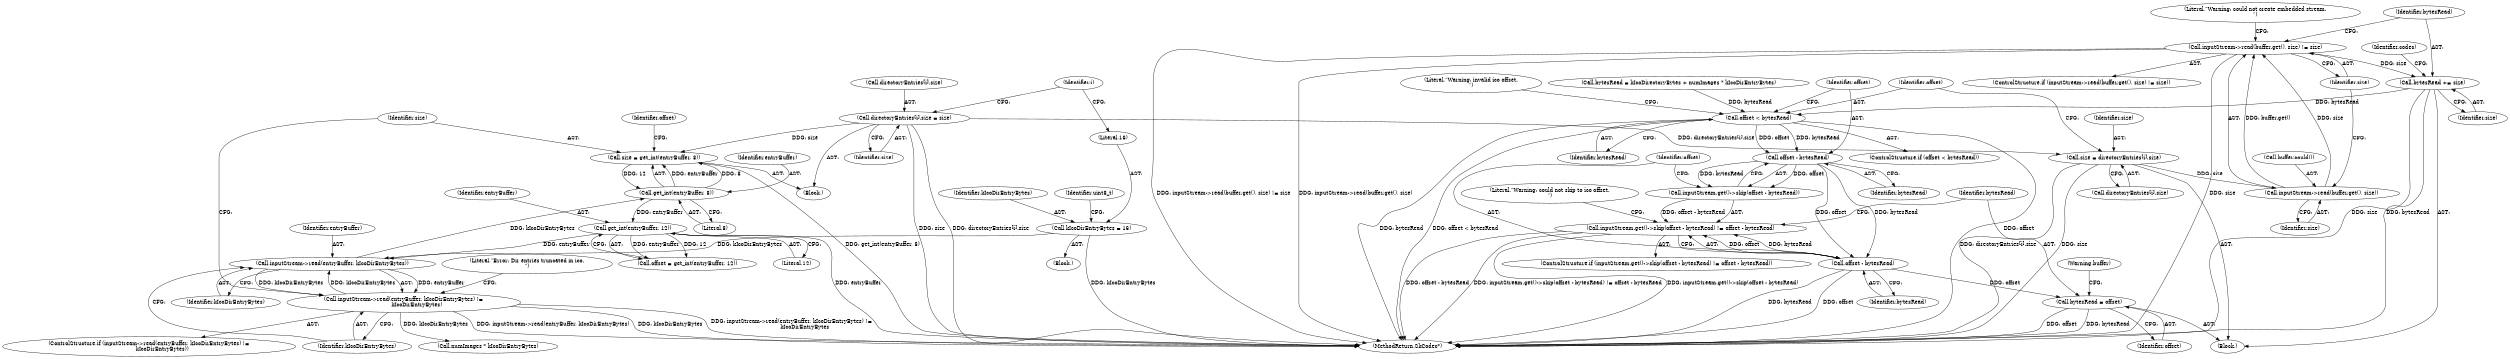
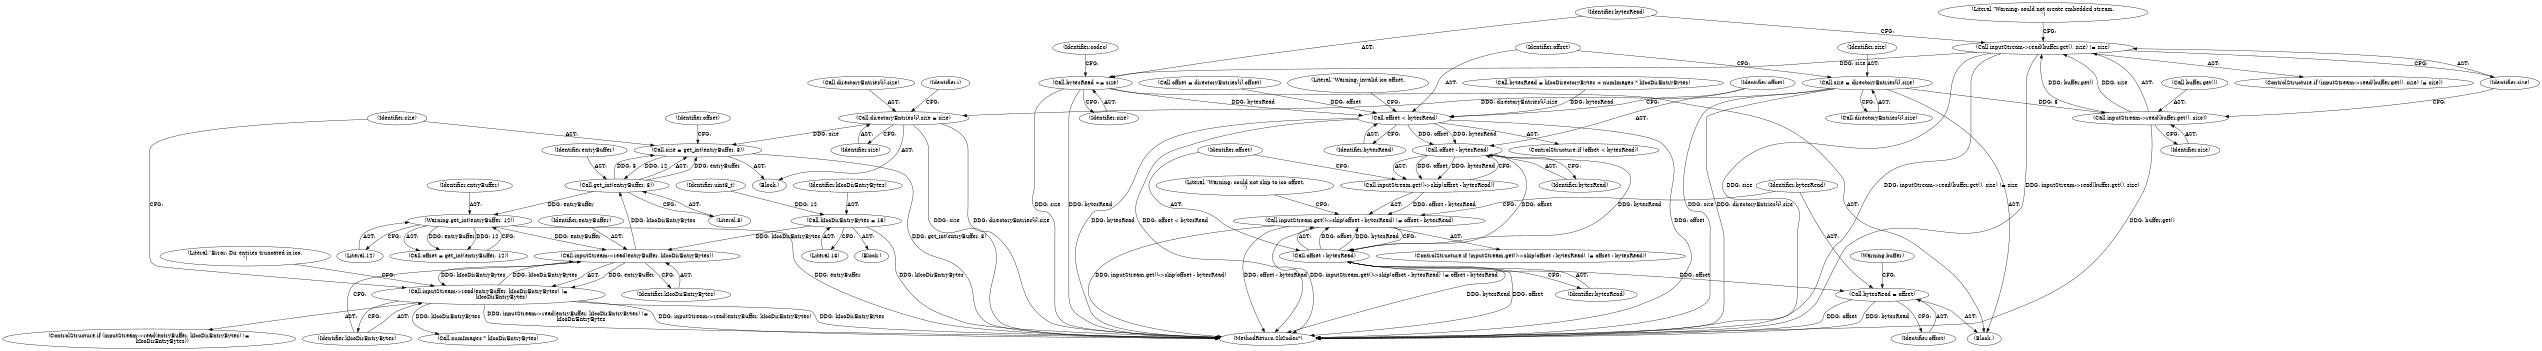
node "(Call,offset = directoryEntries[i].offset)": added
edge "(Identifier,i)" -> "(Literal,16)": now "(Call,kIcoDirEntryBytes = 16)" -> "(Literal,16)"
edge "(Call,directoryEntries[i].size = size)" -> "(Call,size = directoryEntries[i].size)": reversed
node "(Call,buffer.could())": label "(Call,buffer.could())" -> "(Call,buffer.get())"
edge "(Call,size = directoryEntries[i].size)" -> "(Call,inputStream->read(buffer.get(), size))": label "DDG: size" -> "DDG: 8"
edge "(Identifier,uint8_t)" -> "(Call,kIcoDirEntryBytes = 16)": label "CFG: " -> "DDG: 12"
node "(Call,get_int(entryBuffer, 12))": label "(Call,get_int(entryBuffer, 12))" -> "(Warning,get_int(entryBuffer, 12))"
edge "(Call,inputStream->read(buffer.get(), size))" -> "(MethodReturn,SkCodec*)": added, label "DDG: buffer.get()"
